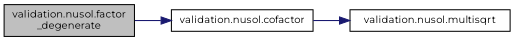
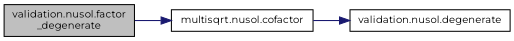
node "validation.nusol.cofactor": label "validation.nusol.cofactor" -> "multisqrt.nusol.cofactor"
node "validation.nusol.multisqrt": label "validation.nusol.multisqrt" -> "validation.nusol.degenerate"
